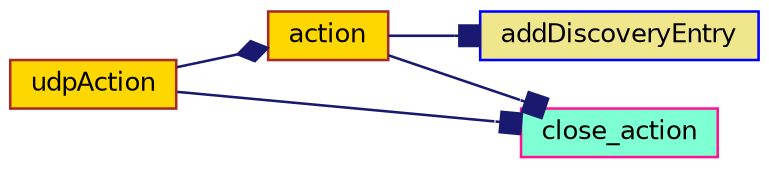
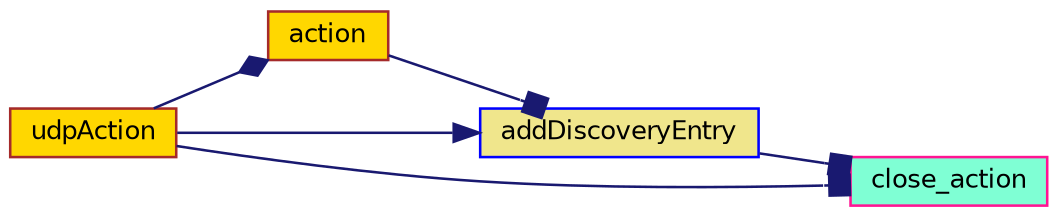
edge "action" -> "close_action": now "addDiscoveryEntry" -> "close_action"
edge "udpAction" -> "addDiscoveryEntry": added
